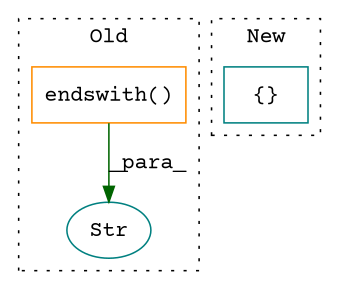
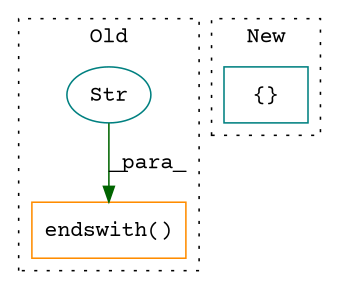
edge "endswith()" -> "Str": reversed
